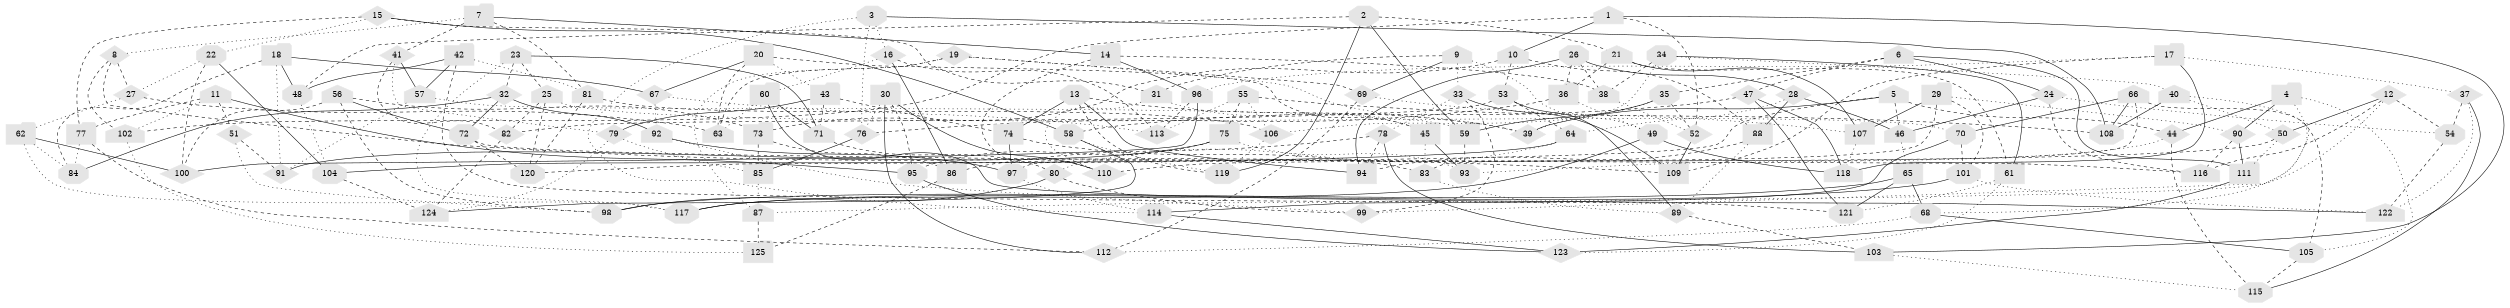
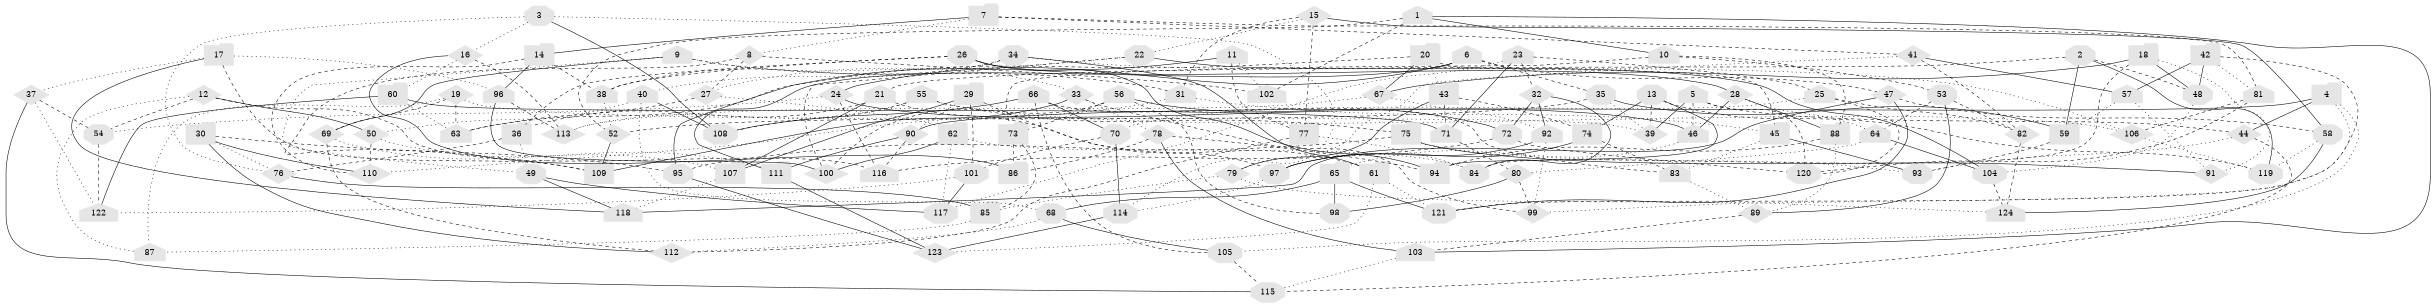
node "51": removed
node "125": removed
